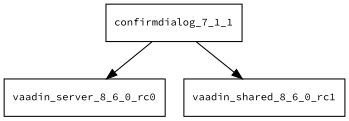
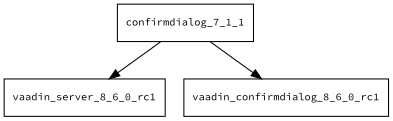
node "vaadin_server_8_6_0_rc0": label "vaadin_server_8_6_0_rc0" -> "vaadin_server_8_6_0_rc1"
node "vaadin_shared_8_6_0_rc1": label "vaadin_shared_8_6_0_rc1" -> "vaadin_confirmdialog_8_6_0_rc1"
